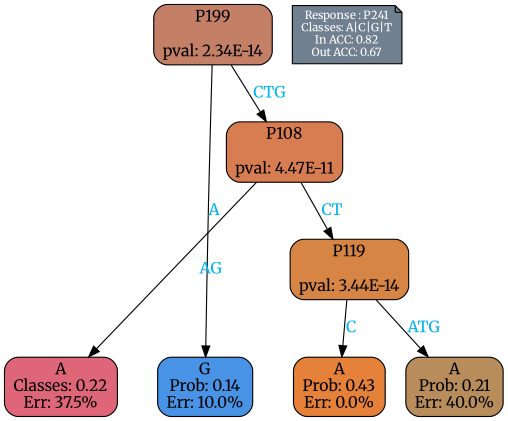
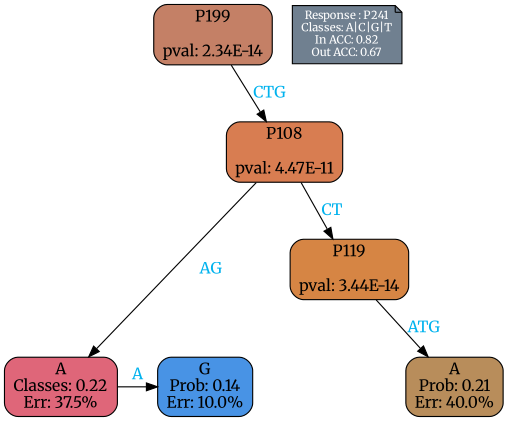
edge "P199 pval: 2.34E-14" -> "G Prob: 0.14 Err: 10.0%": now "A Classes: 0.22 Err: 37.5%" -> "G Prob: 0.14 Err: 10.0%"
node "A Prob: 0.43 Err: 0.0%": removed
